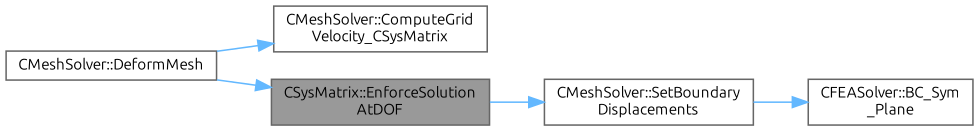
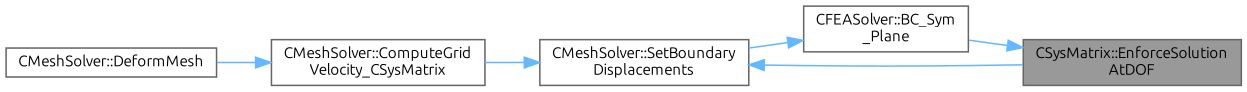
edge "CMeshSolver::ComputeGrid Velocity_CSysMatrix" -> "CMeshSolver::SetBoundary Displacements": added
edge "CMeshSolver::DeformMesh" -> "CSysMatrix::EnforceSolution AtDOF": now "CFEASolver::BC_Sym _Plane" -> "CSysMatrix::EnforceSolution AtDOF"
